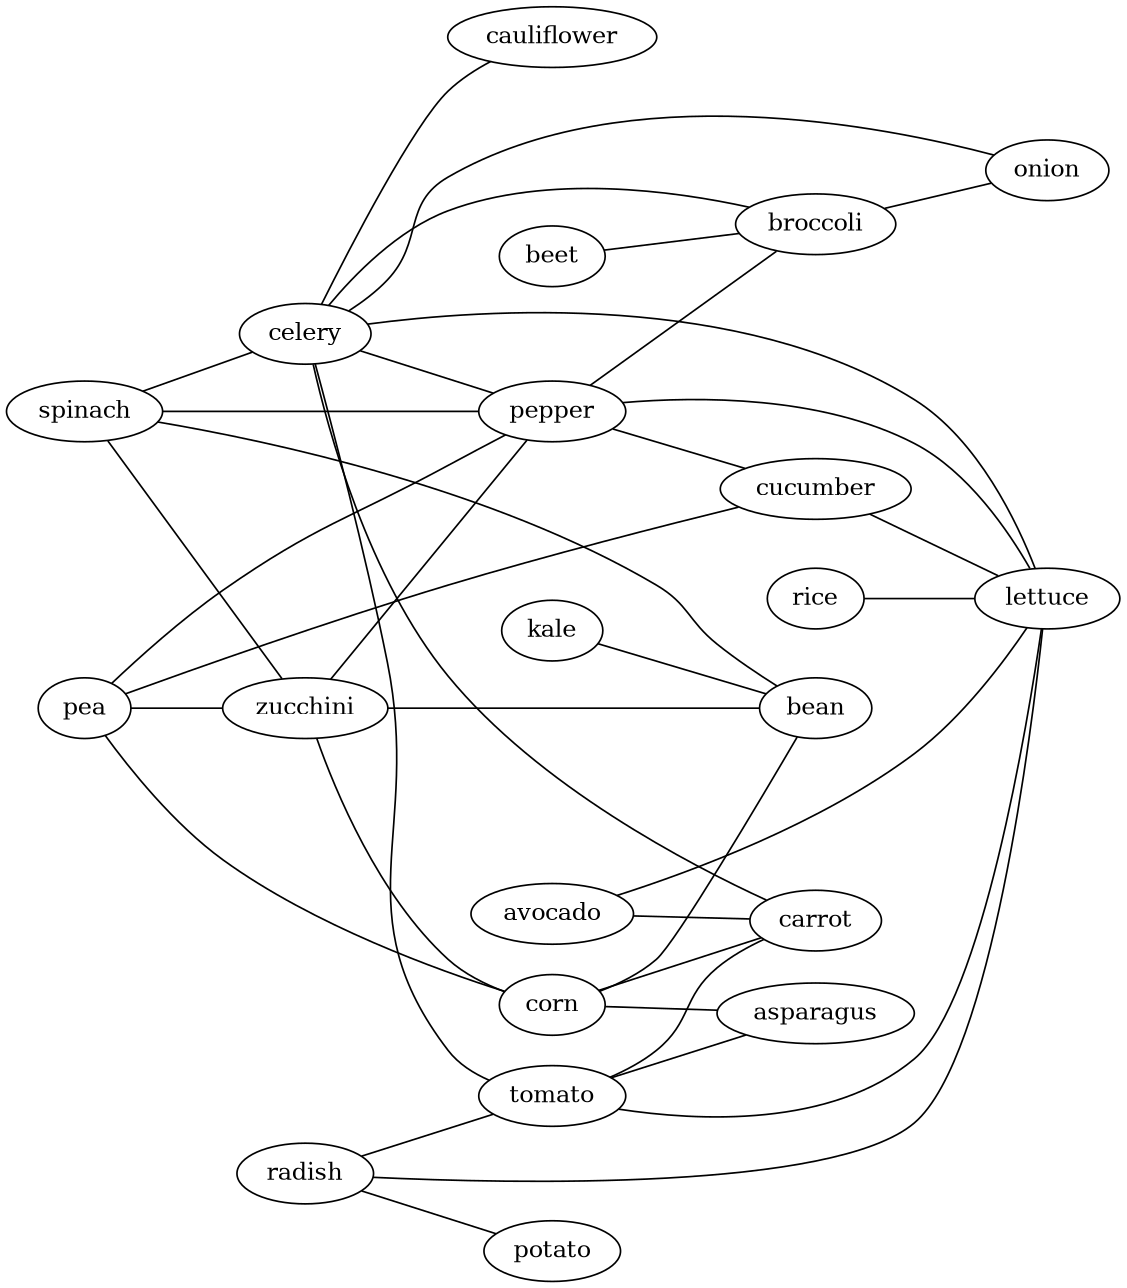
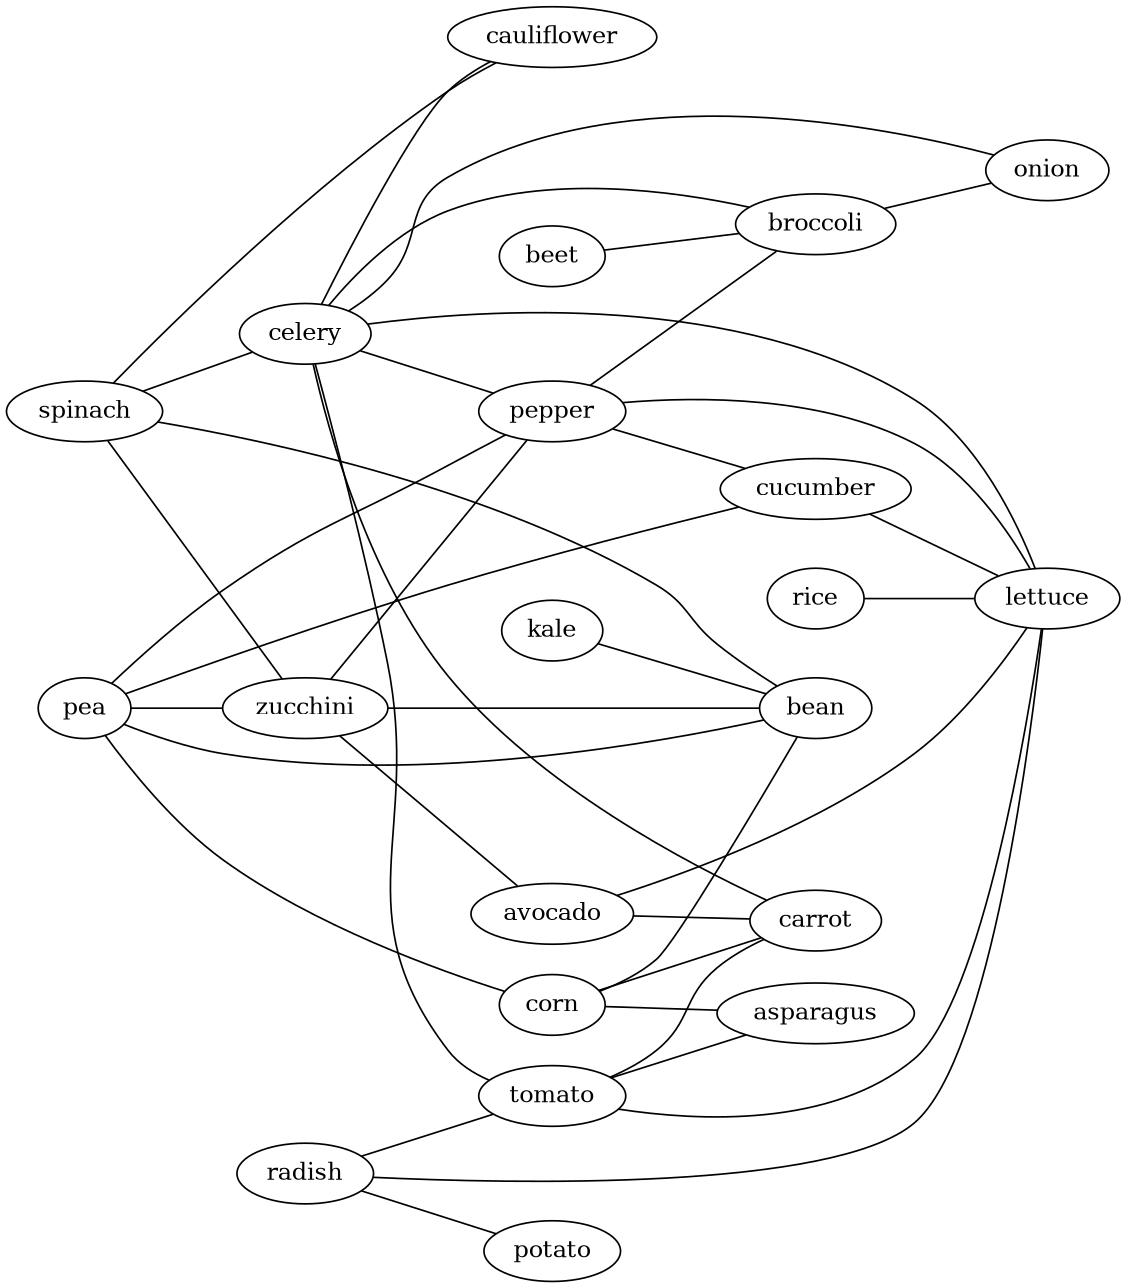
edge "spinach" -- "pepper": now "spinach" -- "cauliflower"
edge "pea" -- "bean": added
edge "zucchini" -- "corn": now "zucchini" -- "avocado"
